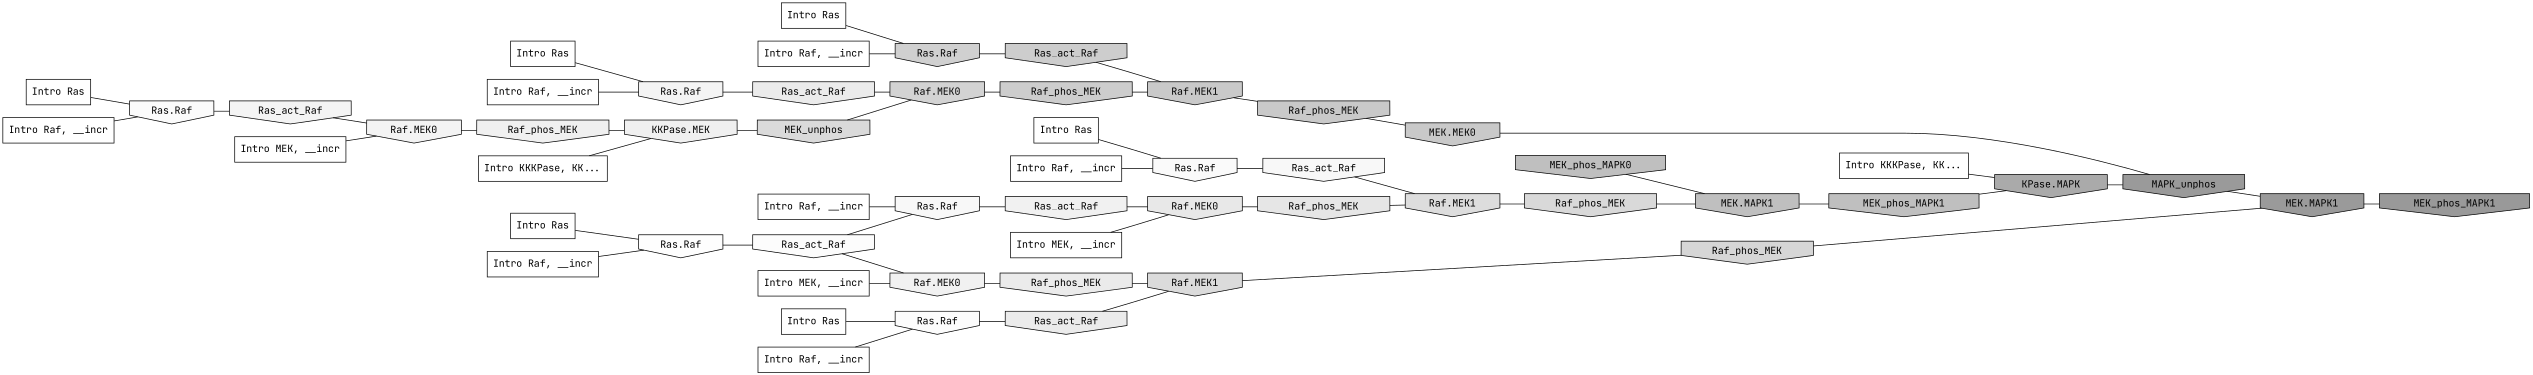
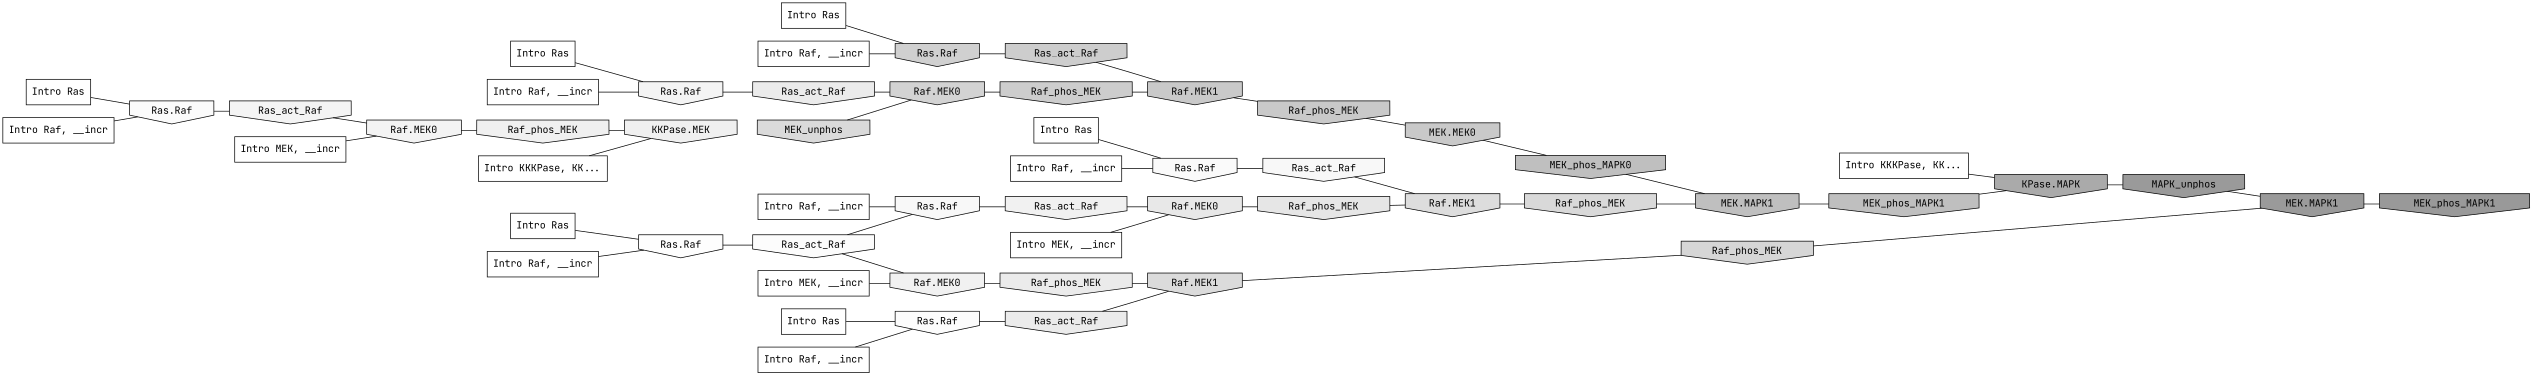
edge "KKPase.MEK" -- "MEK_unphos": removed
edge "MEK.MEK0" -- "MAPK_unphos": now "MEK.MEK0" -- "MEK_phos_MAPK0"
